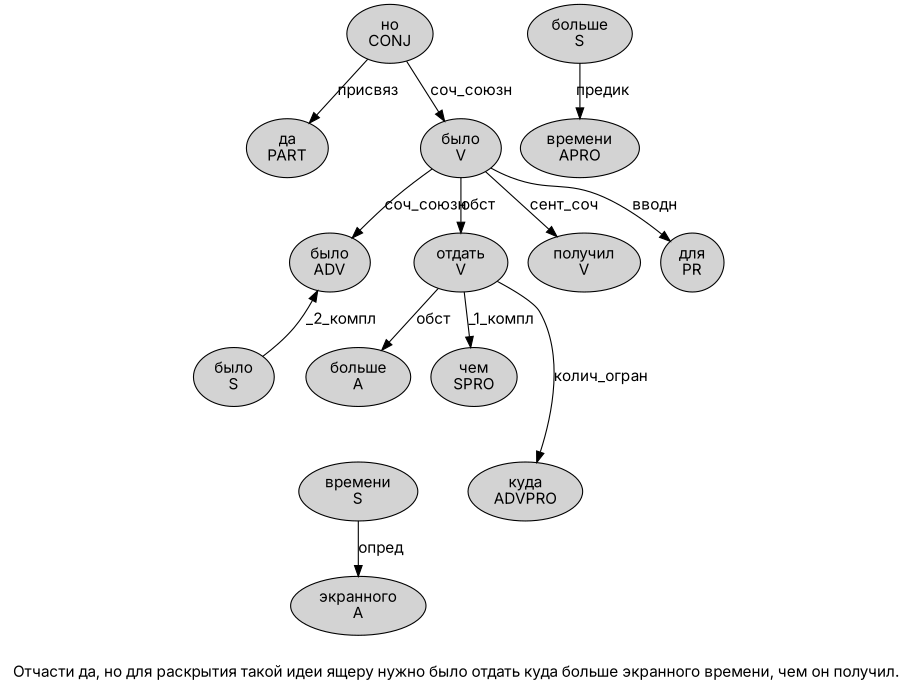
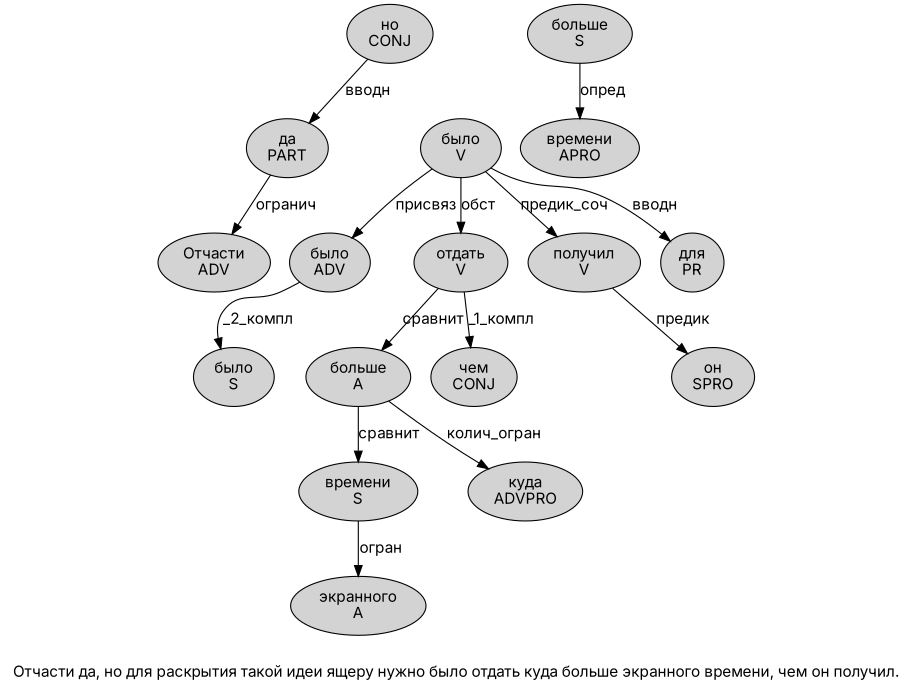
edge "но CONJ" -> "было V": removed, label "соч_союзн"
edge "но CONJ" -> "да PART": label "присвяз" -> "вводн"
edge "больше S" -> "времени APRO": label "предик" -> "опред"
edge "было V" -> "было ADV": label "соч_союзн" -> "присвяз"
edge "было V" -> "получил V": label "сент_соч" -> "предик_соч"
node "Отчасти ADV": added
edge "отдать V" -> "больше A": label "обст" -> "сравнит"
edge "было S" -> "было ADV": reversed
edge "отдать V" -> "куда ADVPRO": now "больше A" -> "куда ADVPRO"
node "чем SPRO": label "чем SPRO" -> "чем CONJ"
node "он SPRO": added
edge "больше A" -> "времени S": added, label "сравнит"
edge "времени S" -> "экранного A": label "опред" -> "огран"
